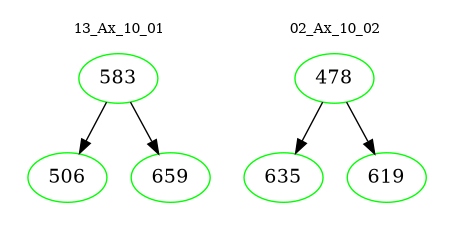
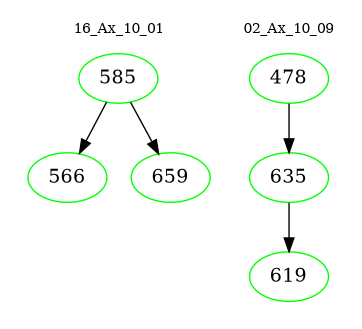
cluster "13_Ax_10_01": label "13_Ax_10_01" -> "16_Ax_10_01"
cluster "02_Ax_10_02": label "02_Ax_10_02" -> "02_Ax_10_09"
node "583": label "583" -> "585"
edge "478" -> "619": now "635" -> "619"
node "506": label "506" -> "566"
